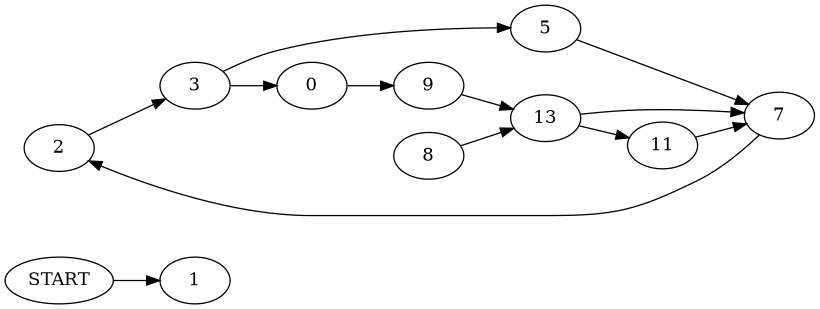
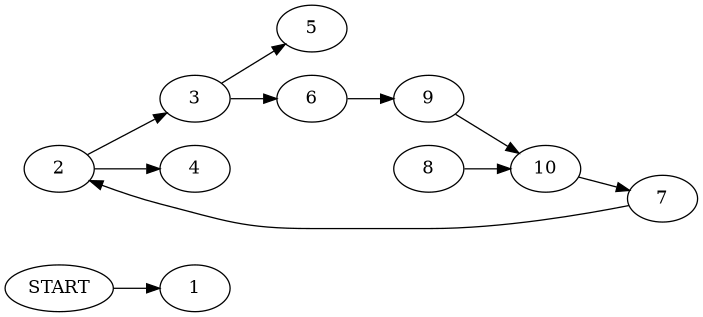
edge "5" -> "7": removed
node "0": label "0" -> "6"
node "13": label "13" -> "10"
node "11": removed
node "4": added
